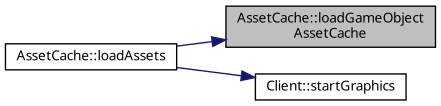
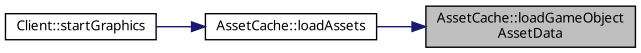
node "AssetCache::loadGameObject AssetCache": label "AssetCache::loadGameObject AssetCache" -> "AssetCache::loadGameObject AssetData"
edge "AssetCache::loadAssets" -> "Client::startGraphics": reversed
